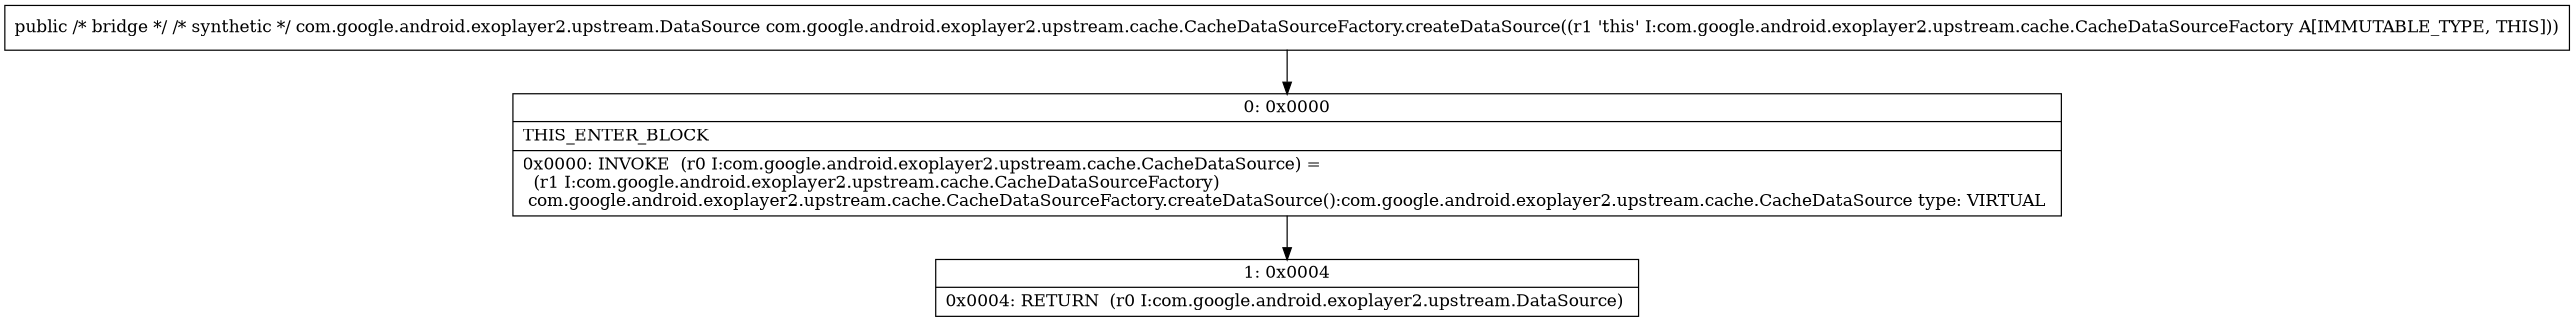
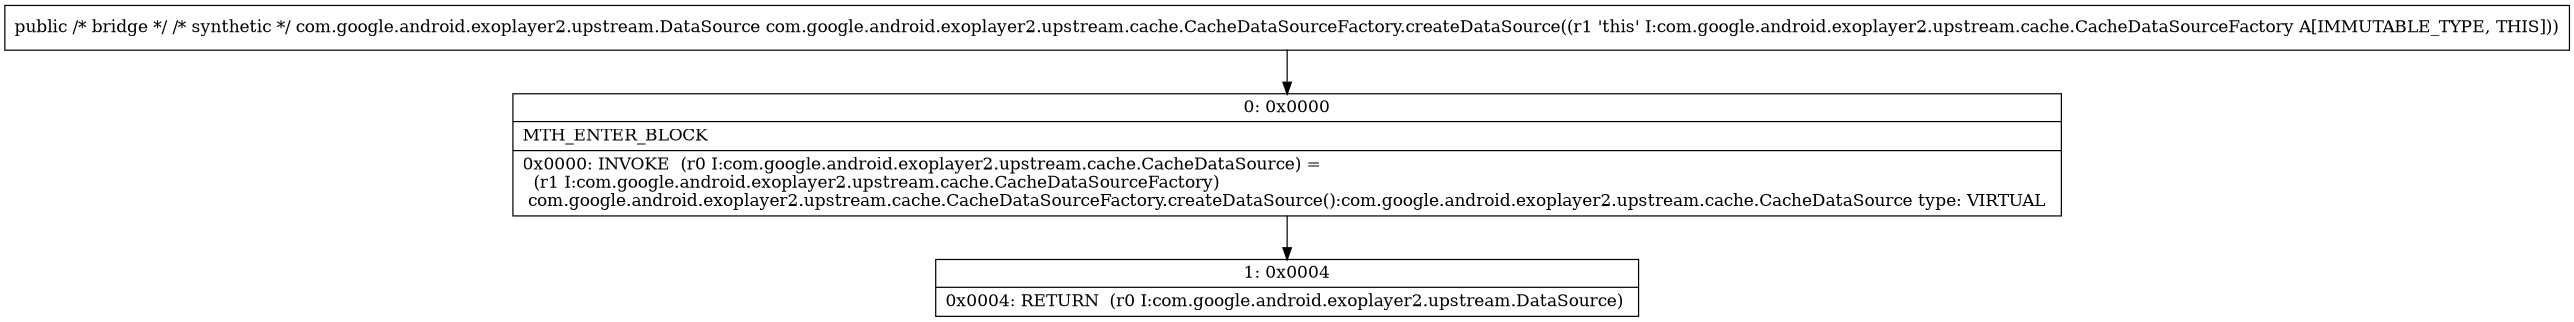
node "0: 0x0000": text "THIS_ENTER_BLOCK" -> "MTH_ENTER_BLOCK"
